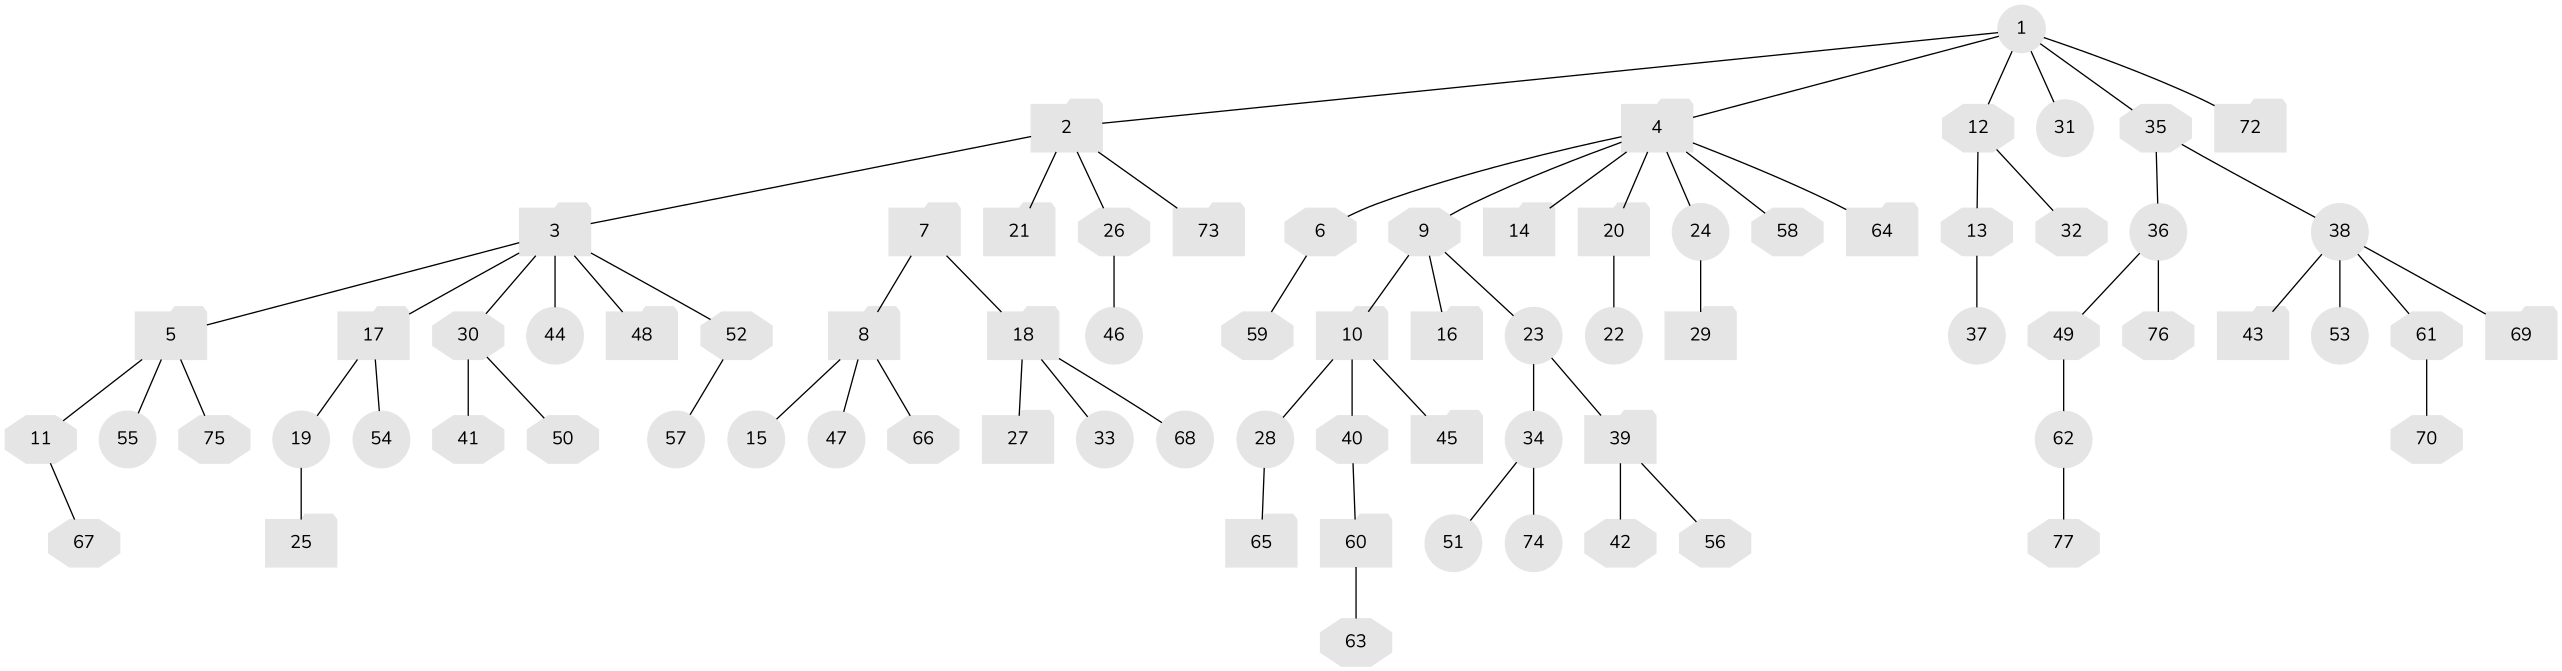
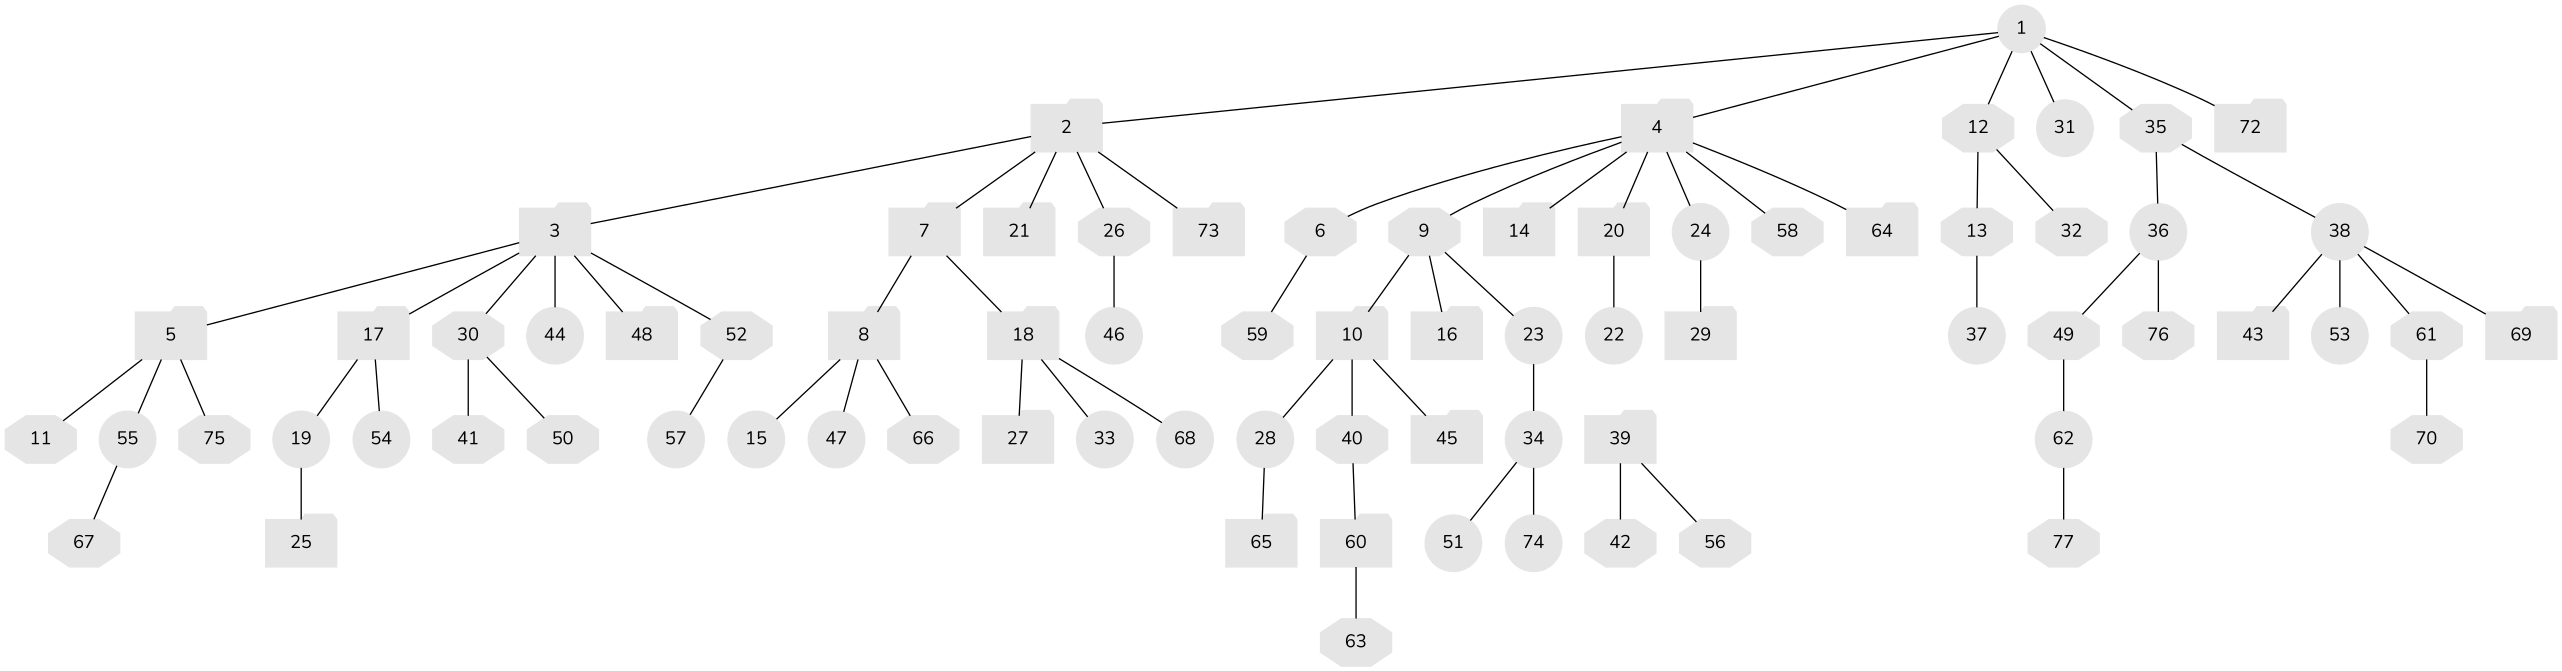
edge "2" -- "7": added
edge "23" -- "39": removed
edge "11" -- "67": now "55" -- "67"
